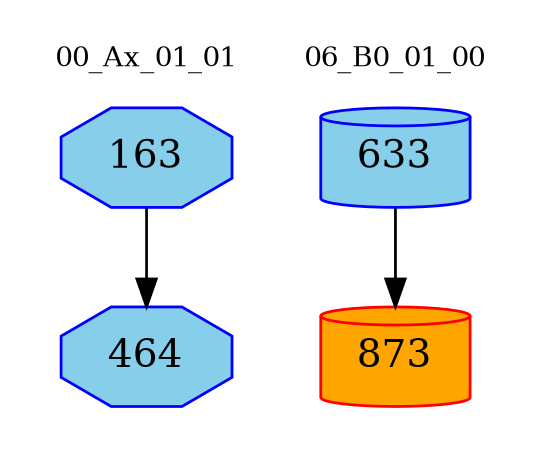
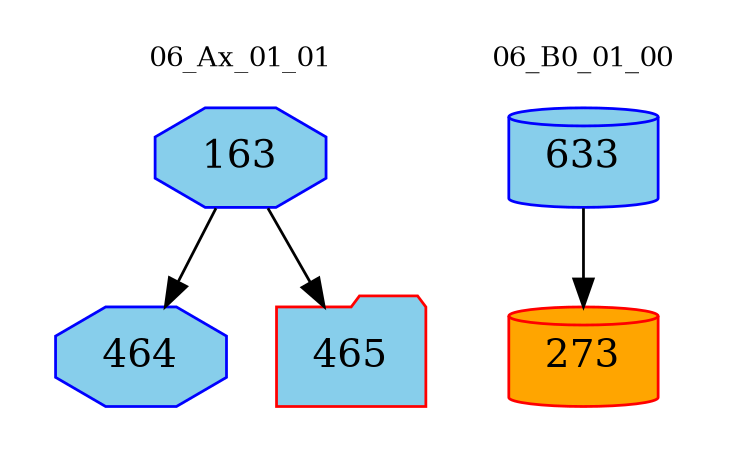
cluster "00_Ax_01_01": label "00_Ax_01_01" -> "06_Ax_01_01"
node "465": added
node "873": label "873" -> "273"
